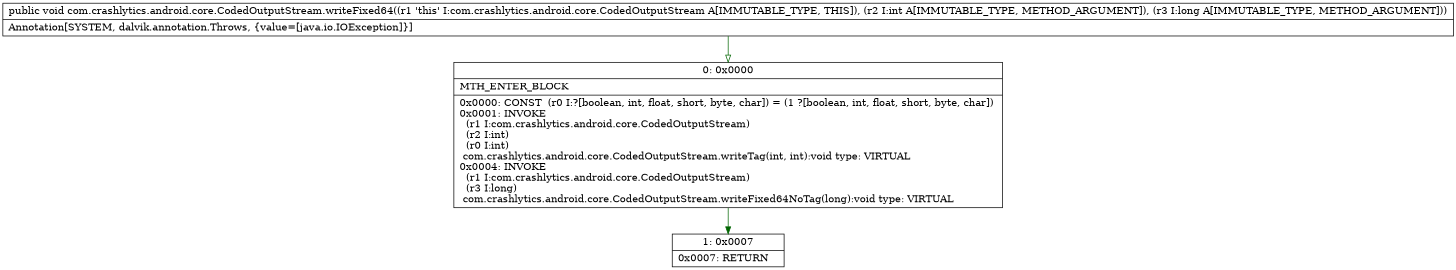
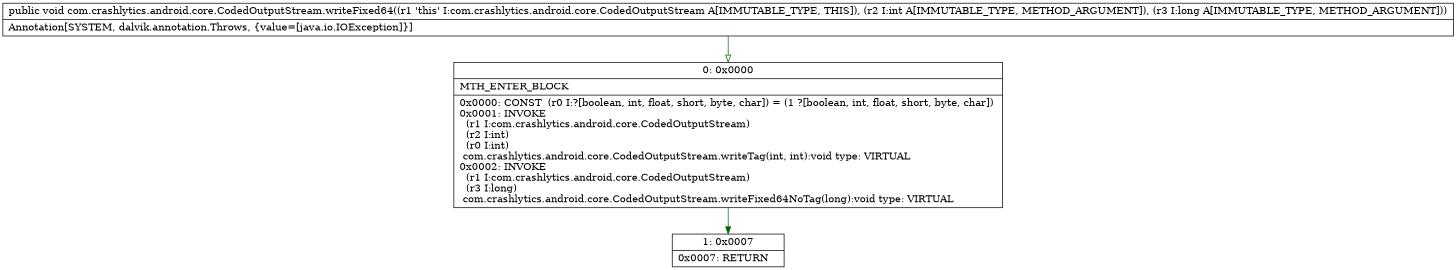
node "0: 0x0000": text "0x0004: INVOKE" -> "0x0002: INVOKE"
